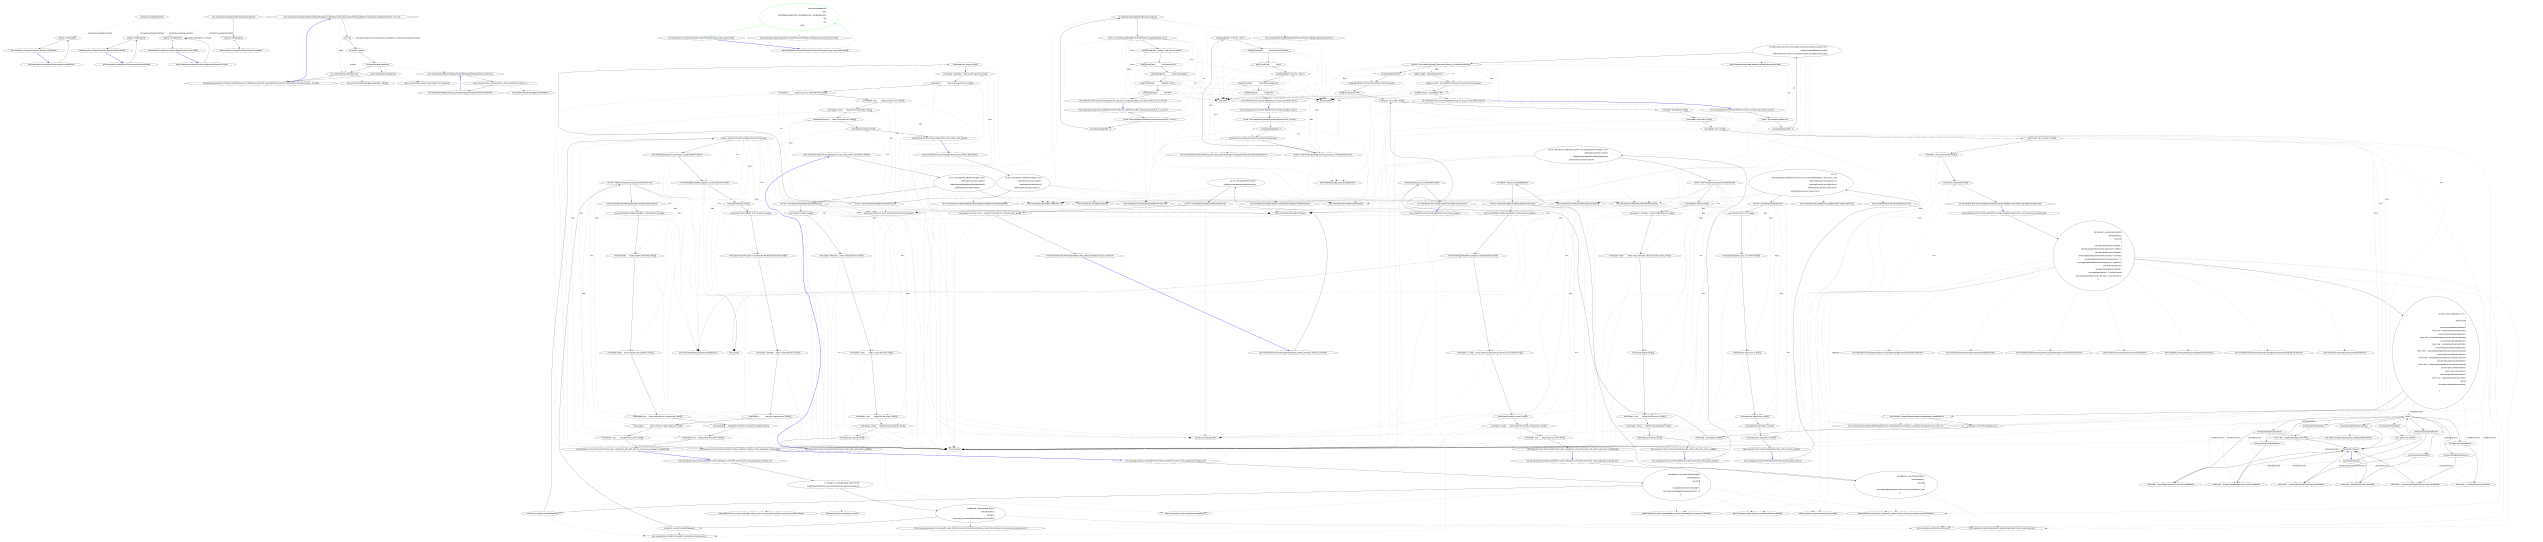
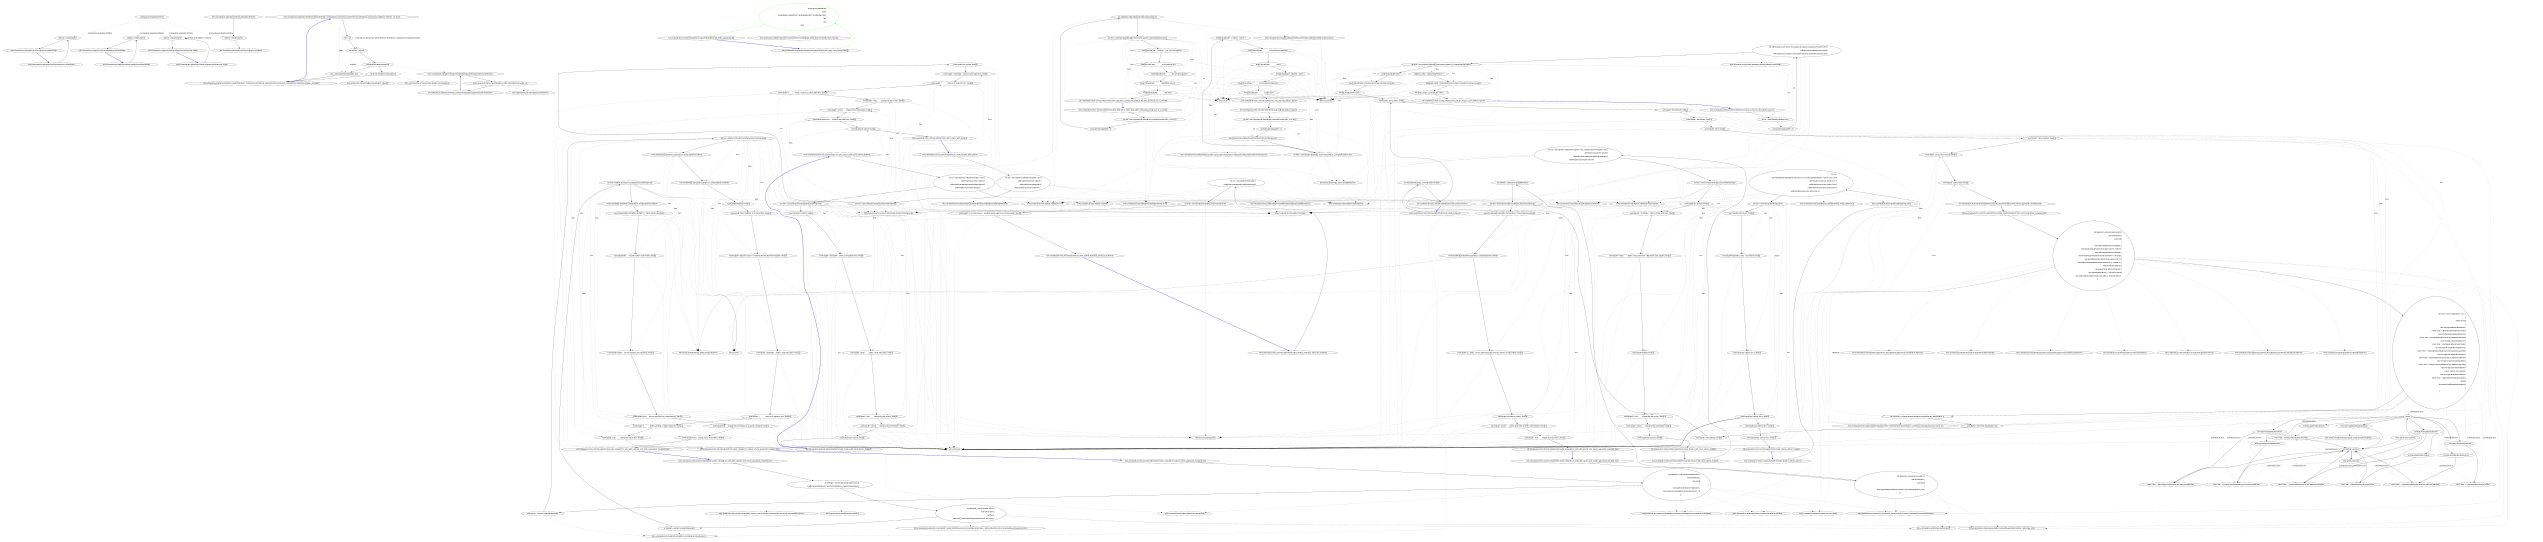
node "ErrorType.NoVerbSelectedError": removed
edge "Assert.Equal(''pre-options line 2'', lines[3])" -> "Entry Unk.Equal": style dotted -> bold
